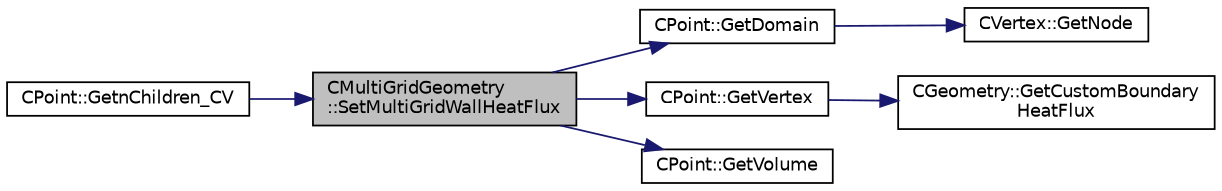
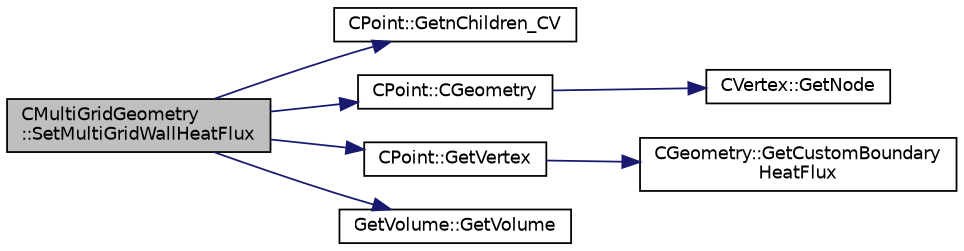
node "CPoint::GetDomain": label "CPoint::GetDomain" -> "CPoint::CGeometry"
edge "CPoint::GetnChildren_CV" -> "CMultiGridGeometry ::SetMultiGridWallHeatFlux": reversed
node "CPoint::GetVolume": label "CPoint::GetVolume" -> "GetVolume::GetVolume"
